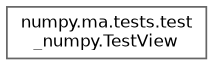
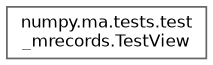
node "numpy.ma.tests.test _numpy.TestView": label "numpy.ma.tests.test _numpy.TestView" -> "numpy.ma.tests.test _mrecords.TestView"
